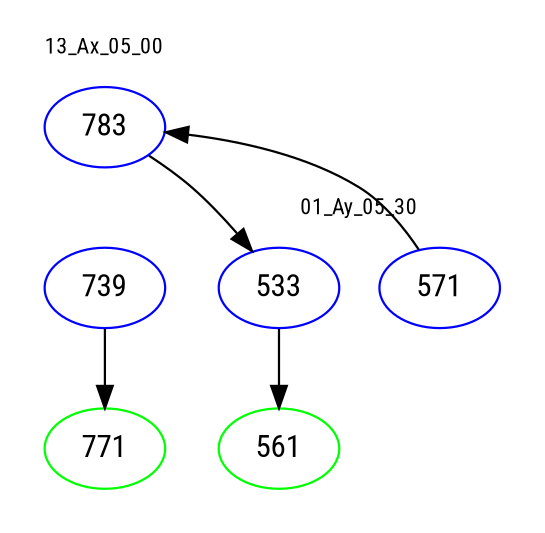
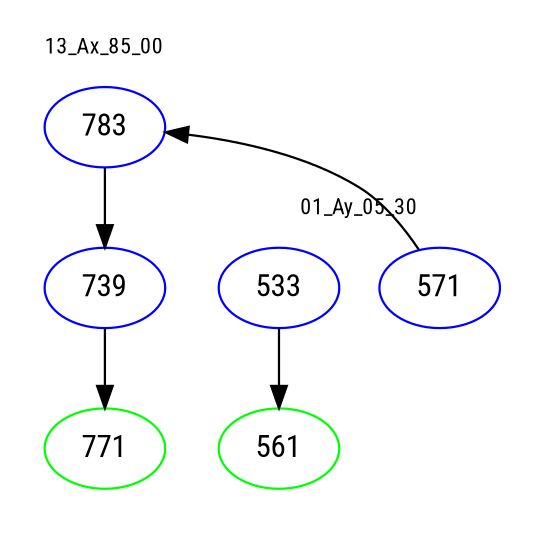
cluster "13_Ax_05_00": label "13_Ax_05_00" -> "13_Ax_85_00"
edge "783" -> "533": now "783" -> "739"
